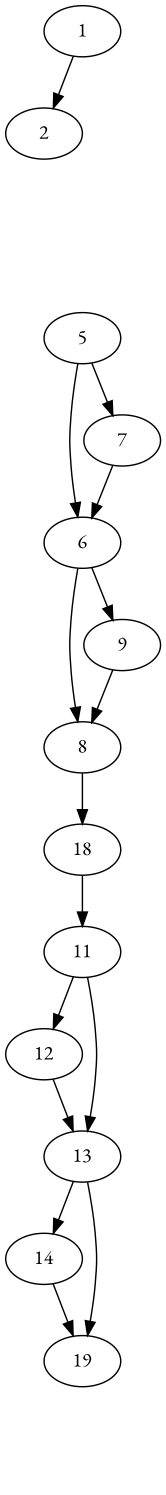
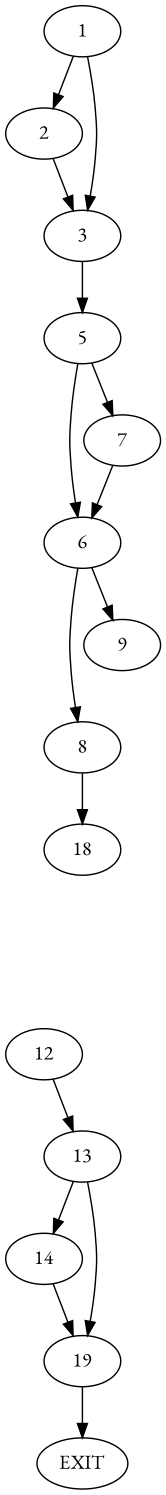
node "3": added
edge "9" -> "8": removed
node "11": removed
node "EXIT": added
